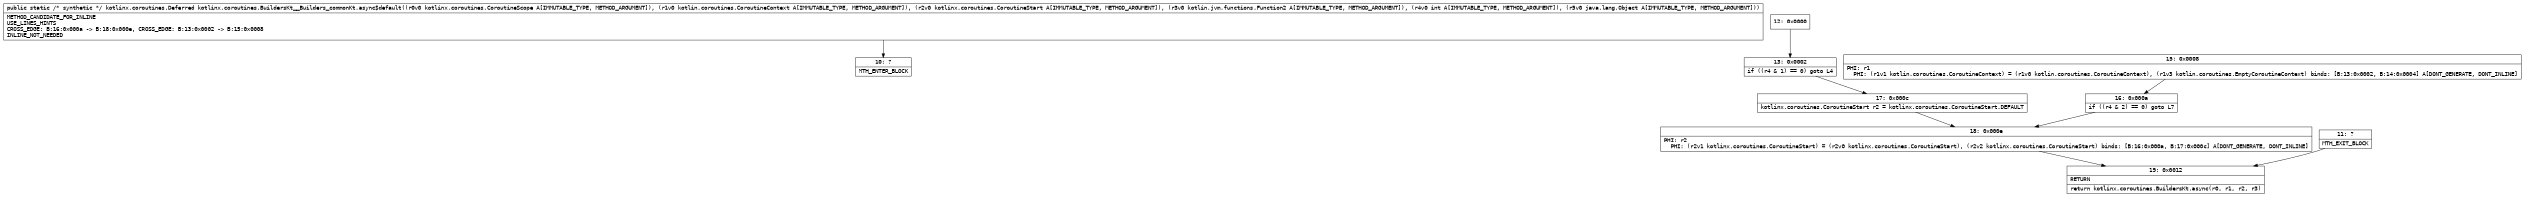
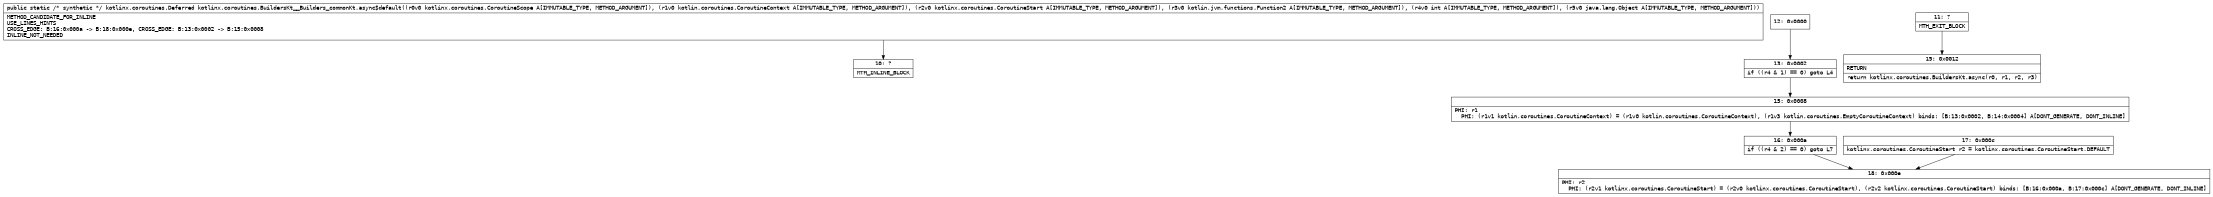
node "10: ?": text "MTH_ENTER_BLOCK" -> "MTH_INLINE_BLOCK"
edge "13: 0x0002" -> "17: 0x000c": now "13: 0x0002" -> "15: 0x0008"
edge "18: 0x000e" -> "19: 0x0012": removed
